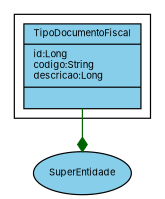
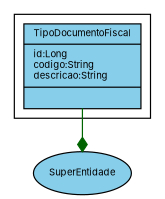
node "TipoDocumentoFiscal": text "descricao:Long" -> "descricao:String"
